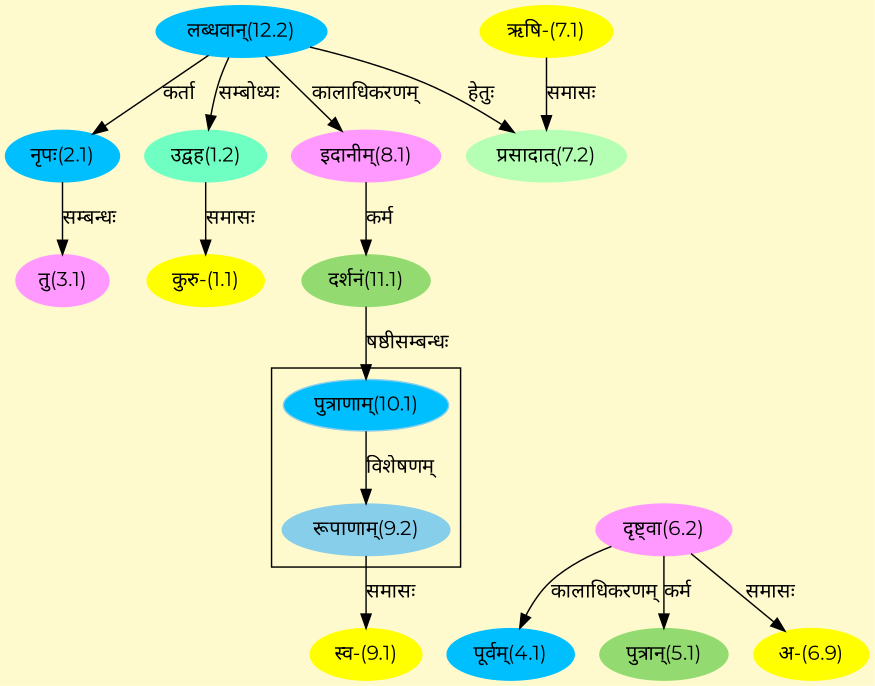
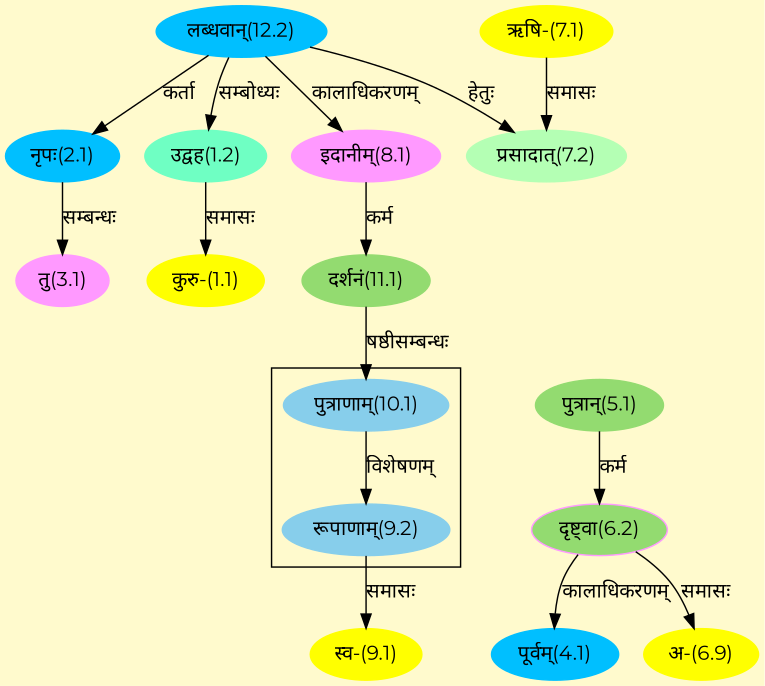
node "पुत्राणाम्(10.1)": fillcolor #00bfff -> #87ceeb
node "दृष्ट्वा(6.2)": fillcolor #ff99ff -> #93db70
edge "दृष्ट्वा(6.2)" -> "पुत्रान्(5.1)": reversed
